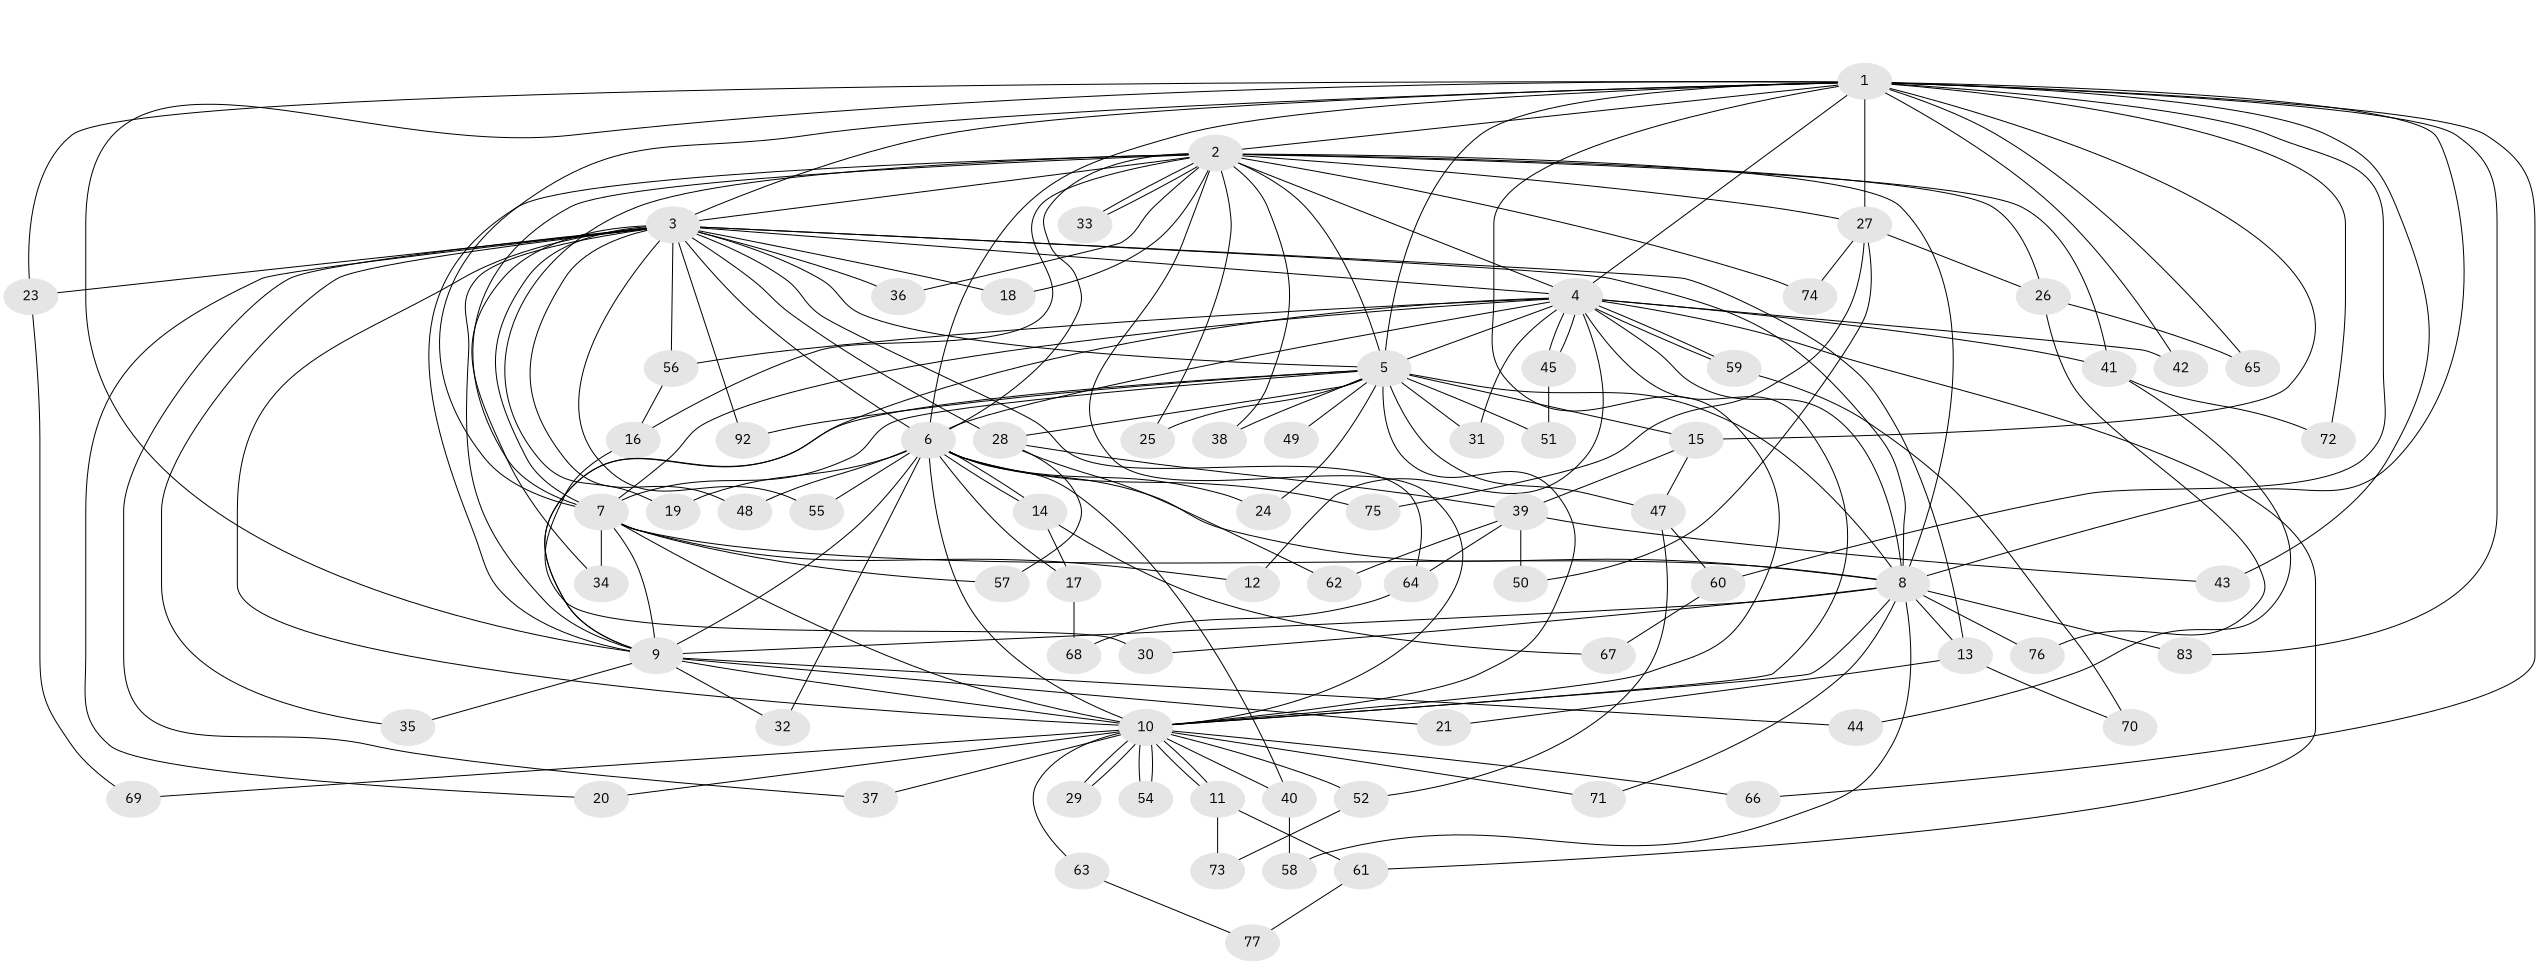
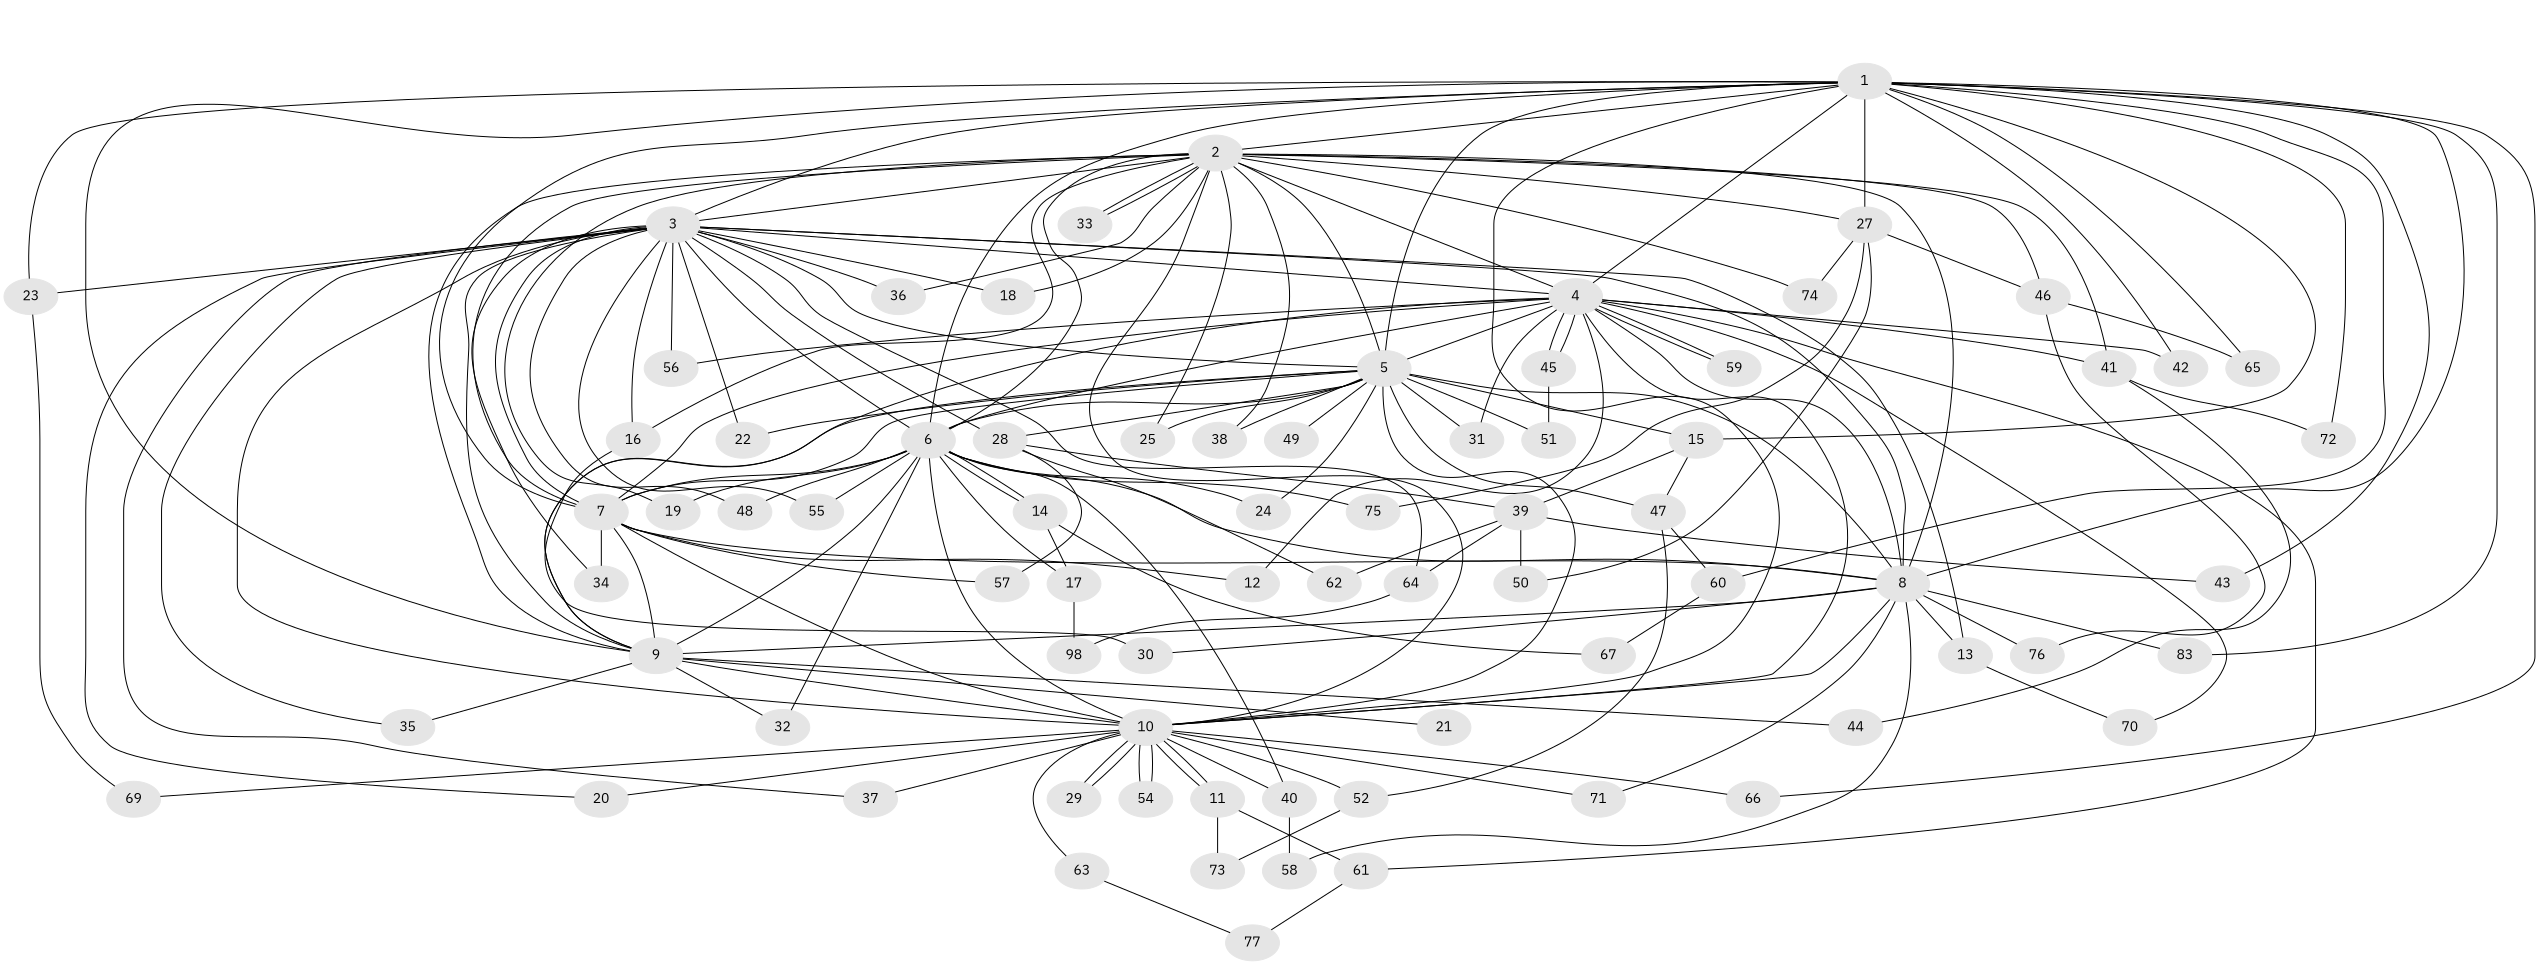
node "26": label "26" -> "46"
edge "5" -- "6": added
edge "56" -- "16": now "3" -- "16"
node "92": label "92" -> "22"
edge "6" -- "7": added
edge "59" -- "70": now "4" -- "70"
node "68": label "68" -> "98"
edge "13" -- "21": removed
